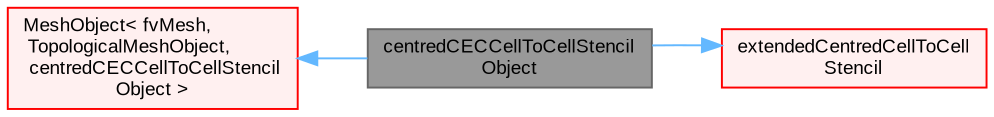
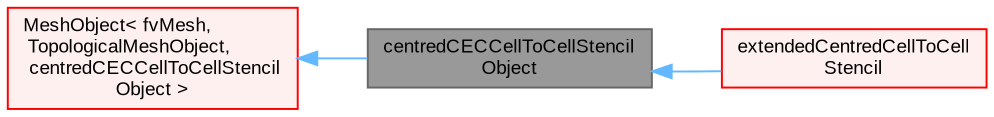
edge "centredCECCellToCellStencil Object" -> "extendedCentredCellToCell Stencil": reversed
